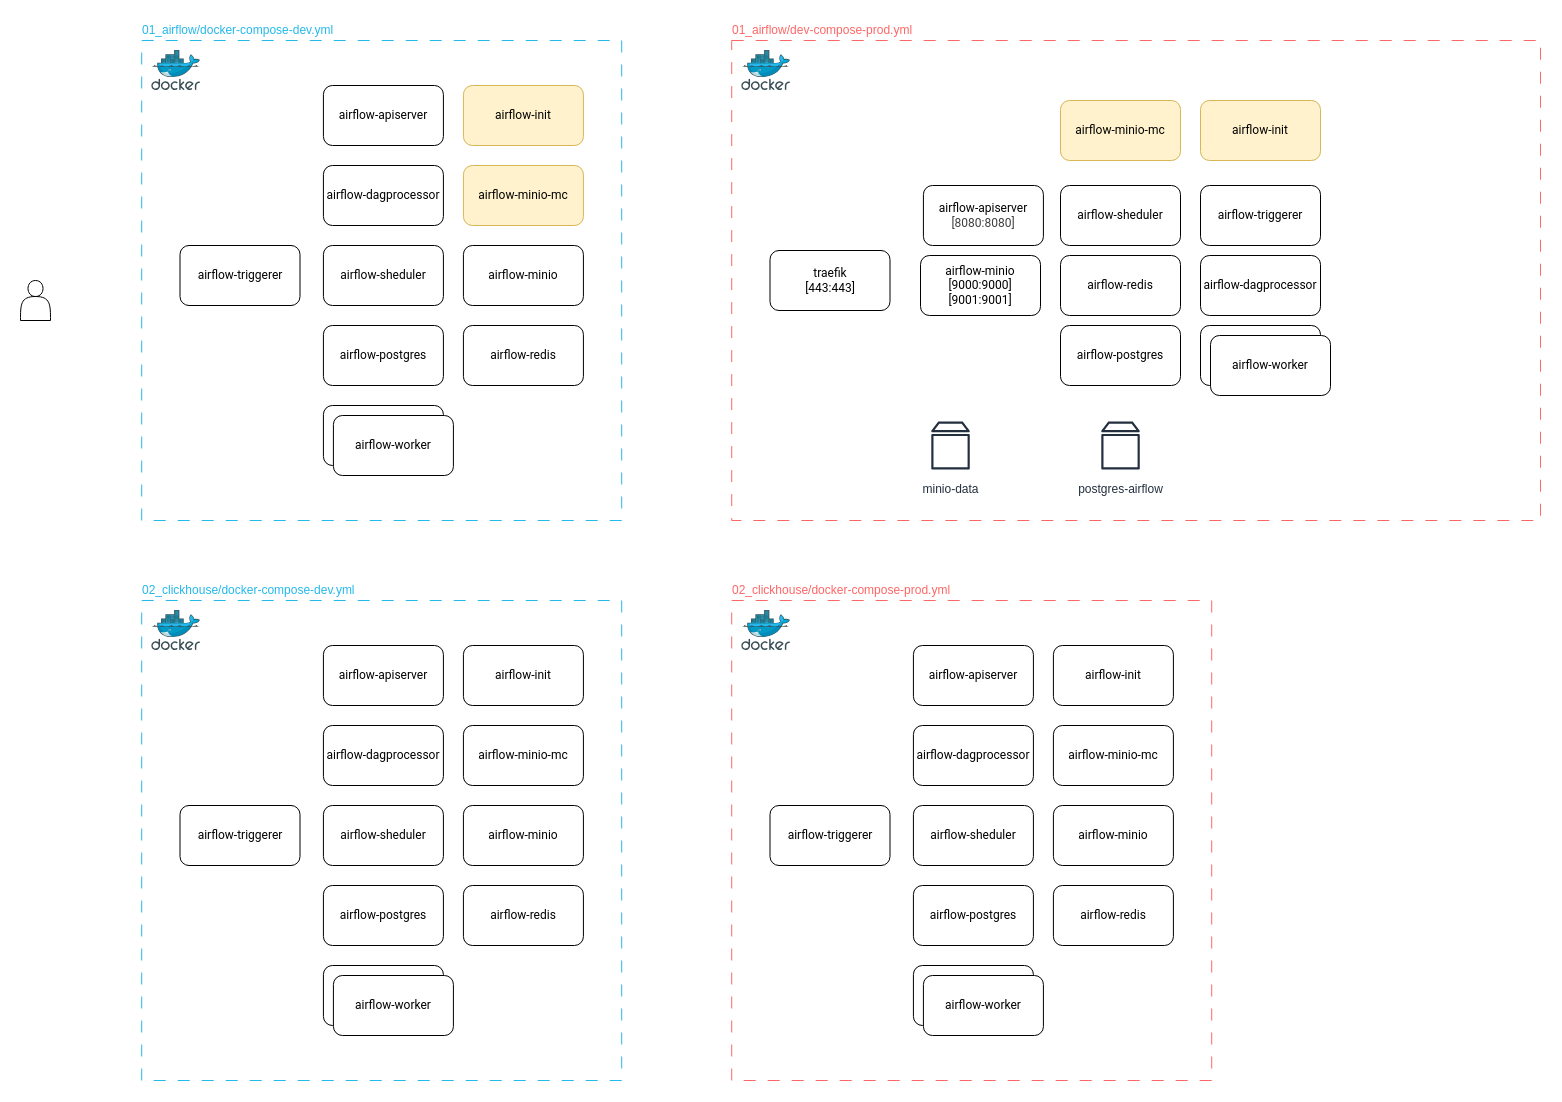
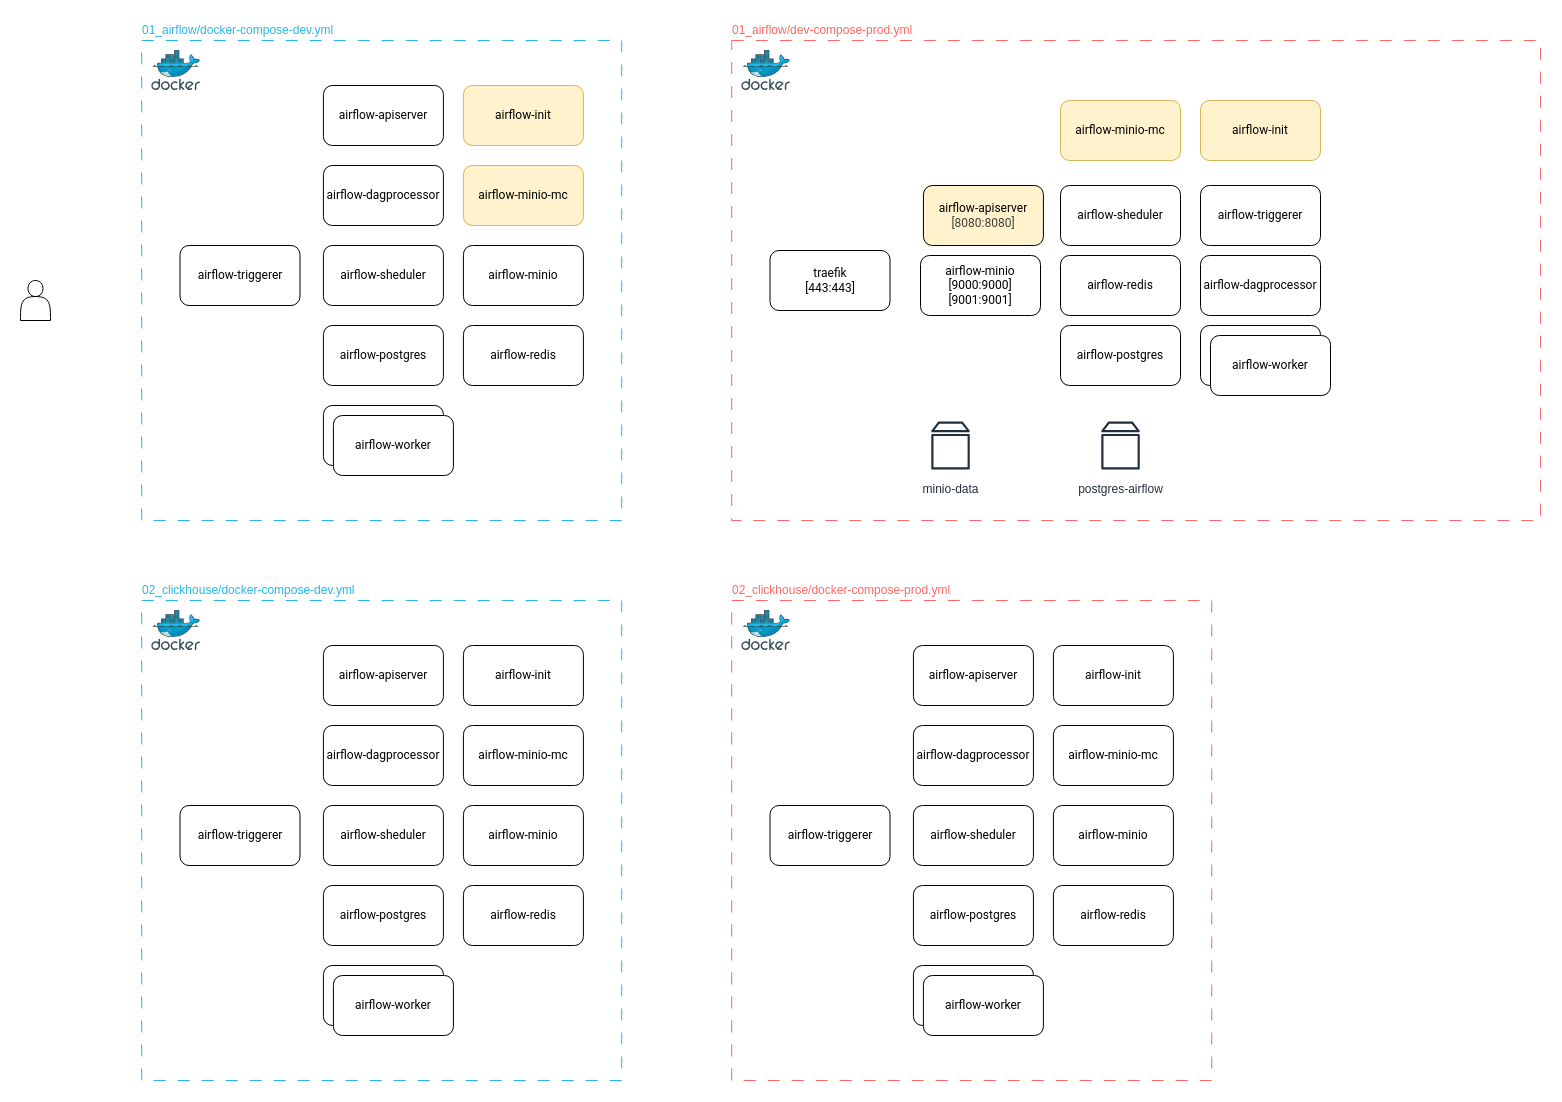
node "airflow-apiserver [8080:8080]": fillcolor #ffffff -> #fff2cc
